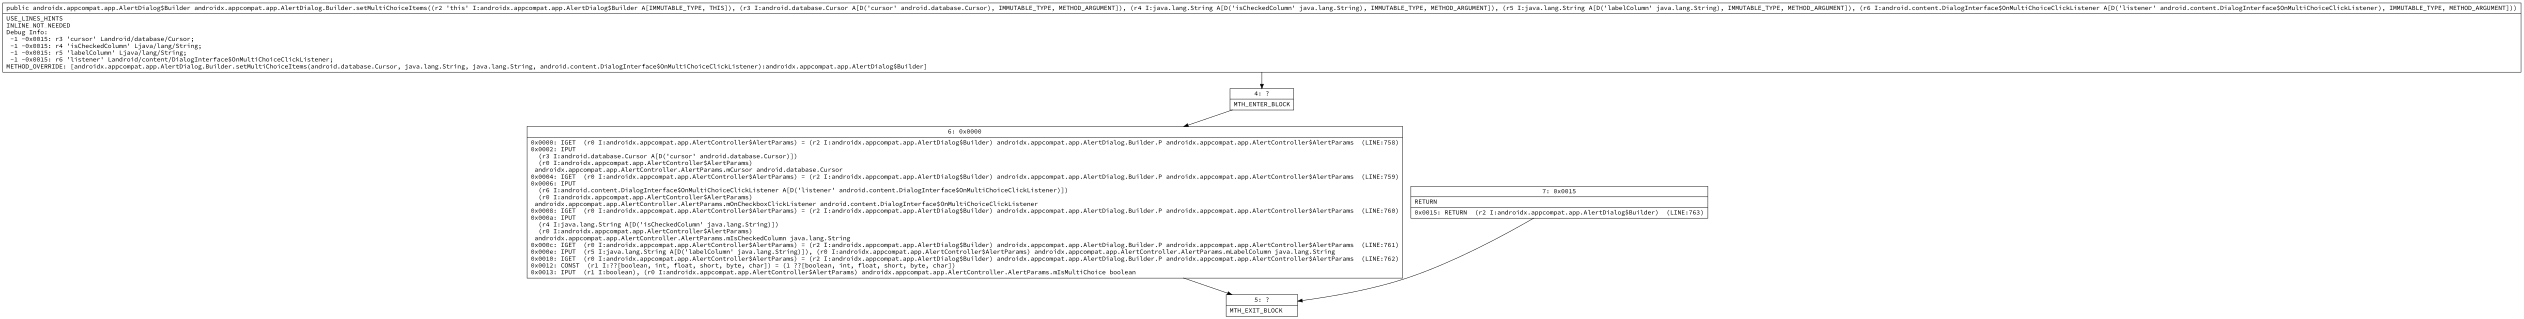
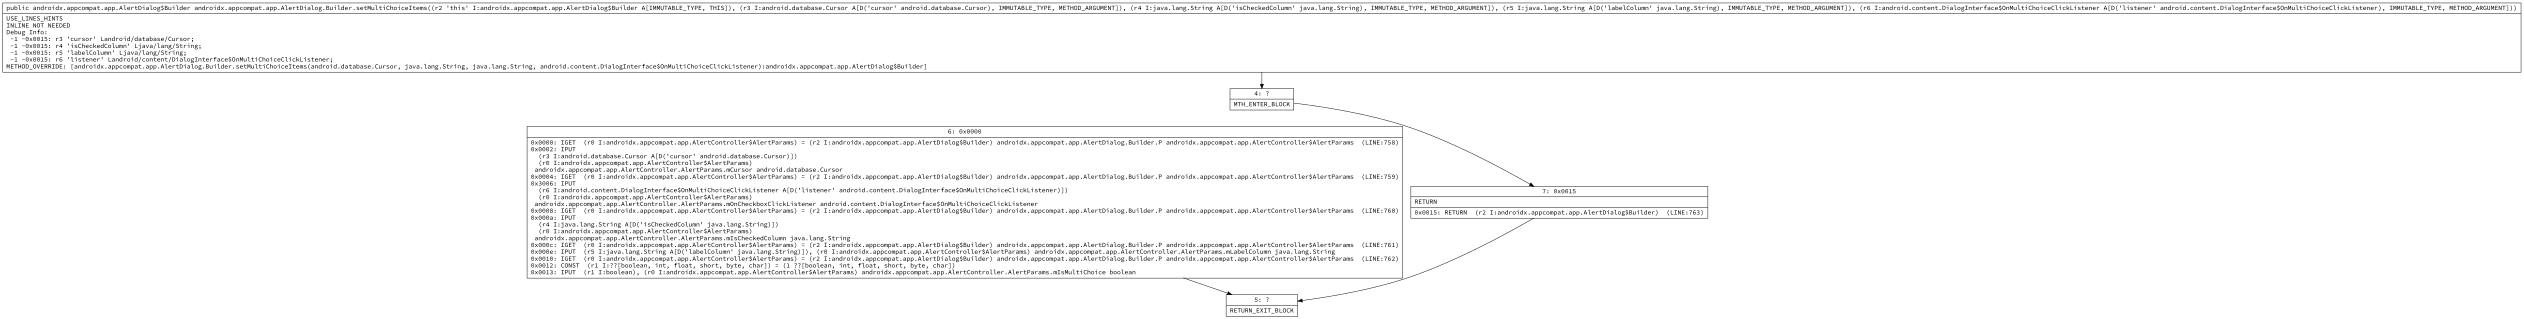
edge "4: ?" -> "6: 0x0000": now "4: ?" -> "7: 0x0015"
node "6: 0x0000": text "0x0006: IPUT" -> "0x3006: IPUT"
node "5: ?": text "MTH_EXIT_BLOCK" -> "RETURN_EXIT_BLOCK"
